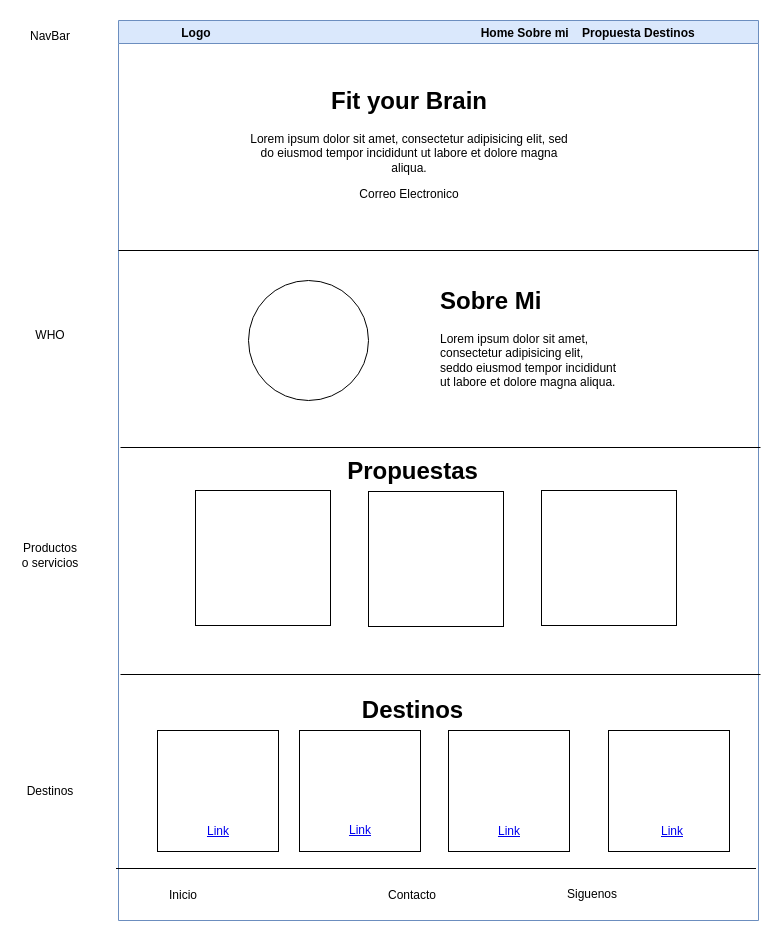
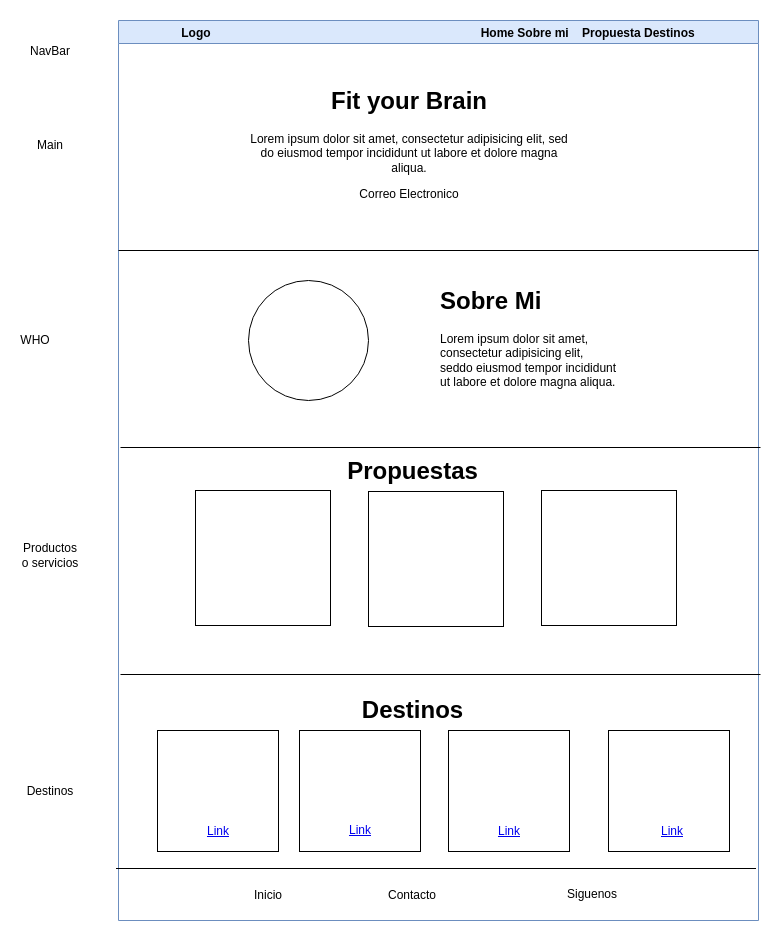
node "NavBar": moved (51, 37) -> (51, 52)
node "Main": added
node "WHO": moved (51, 336) -> (36, 341)
node "Inicio": moved (184, 896) -> (269, 896)
